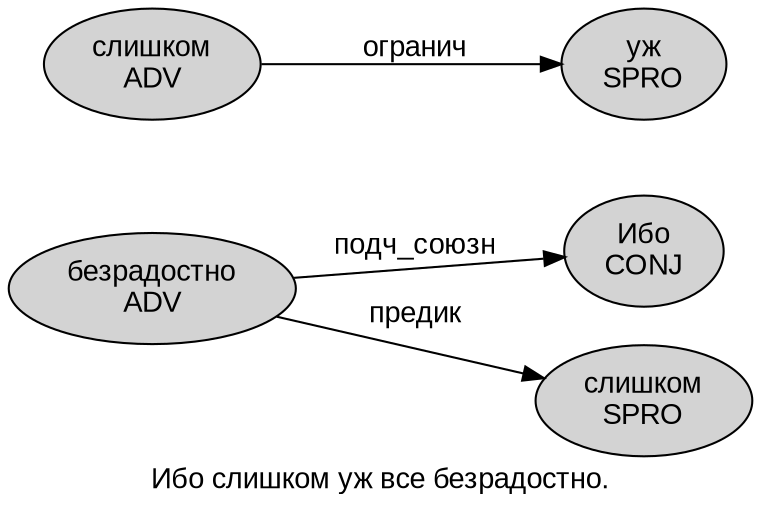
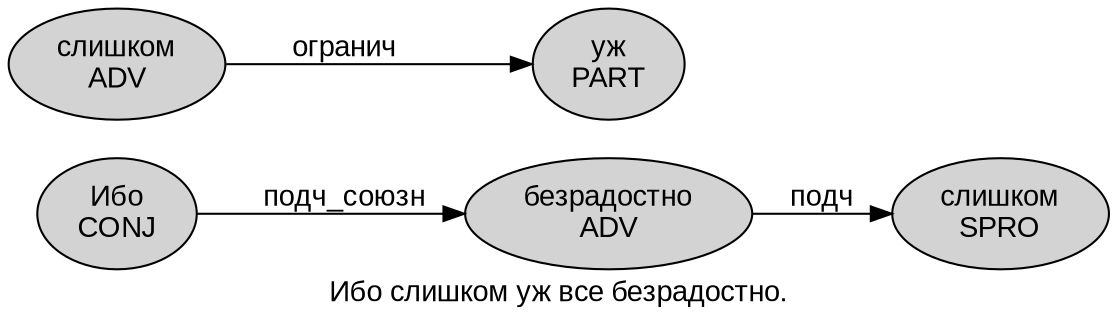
node "уж SPRO": label "уж SPRO" -> "уж PART"
edge "безрадостно ADV" -> "Ибо CONJ": reversed
edge "безрадостно ADV" -> "слишком SPRO": label "предик" -> "подч"
